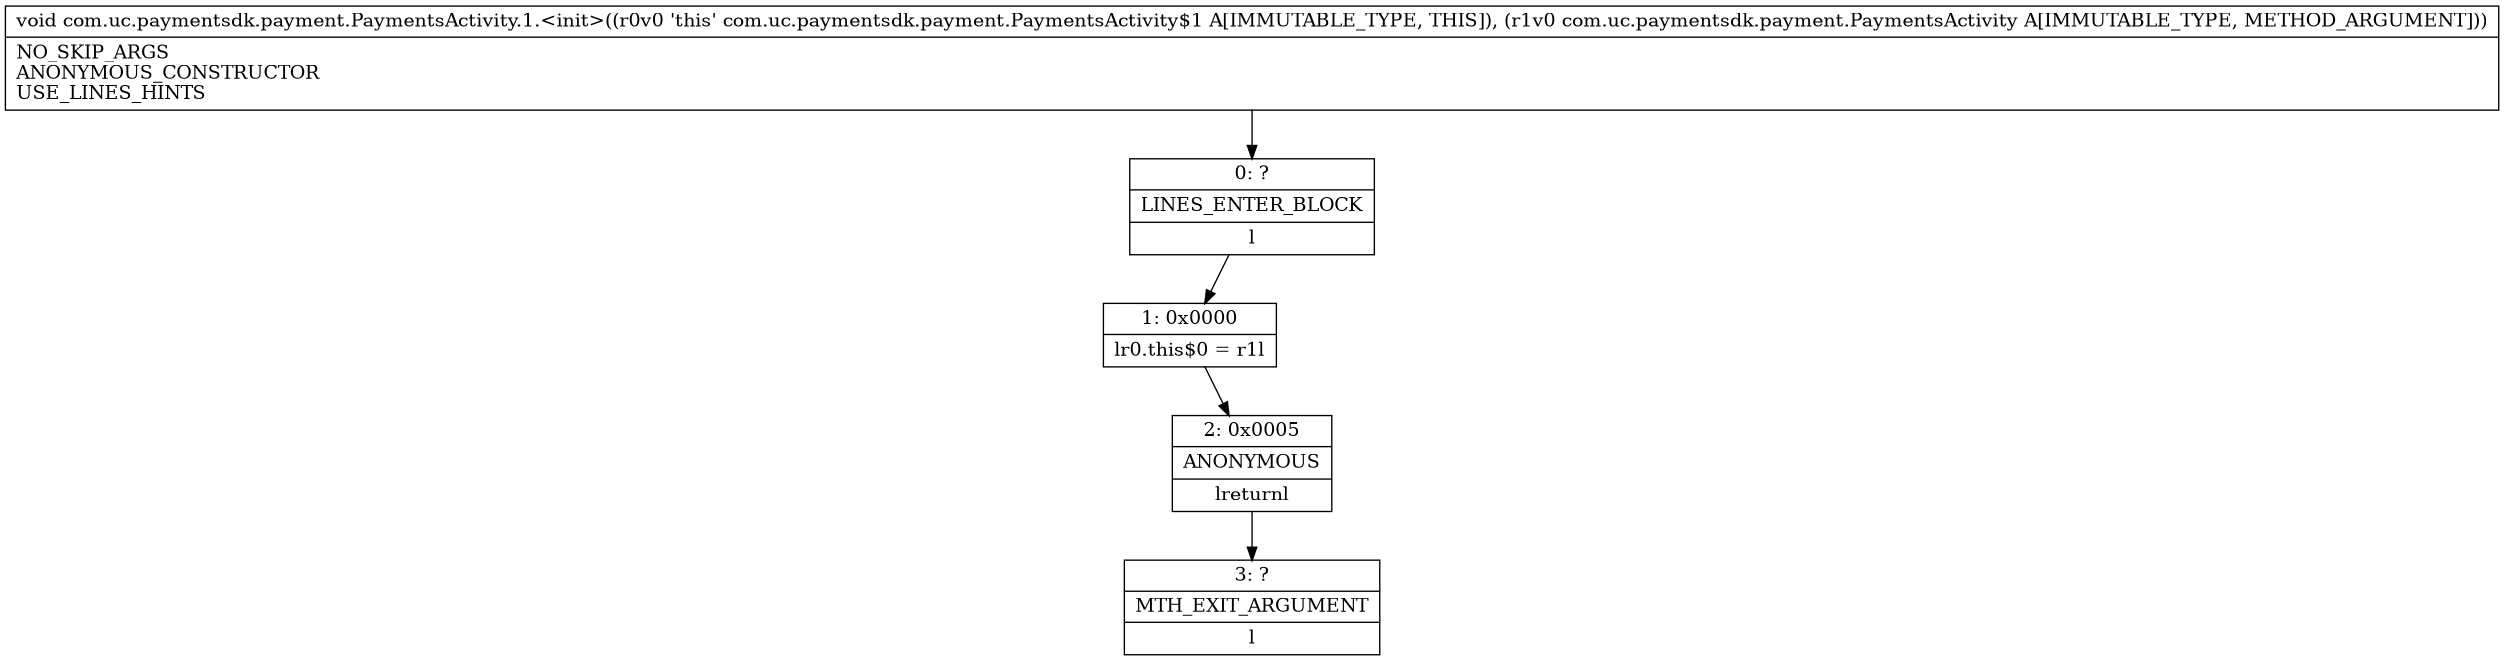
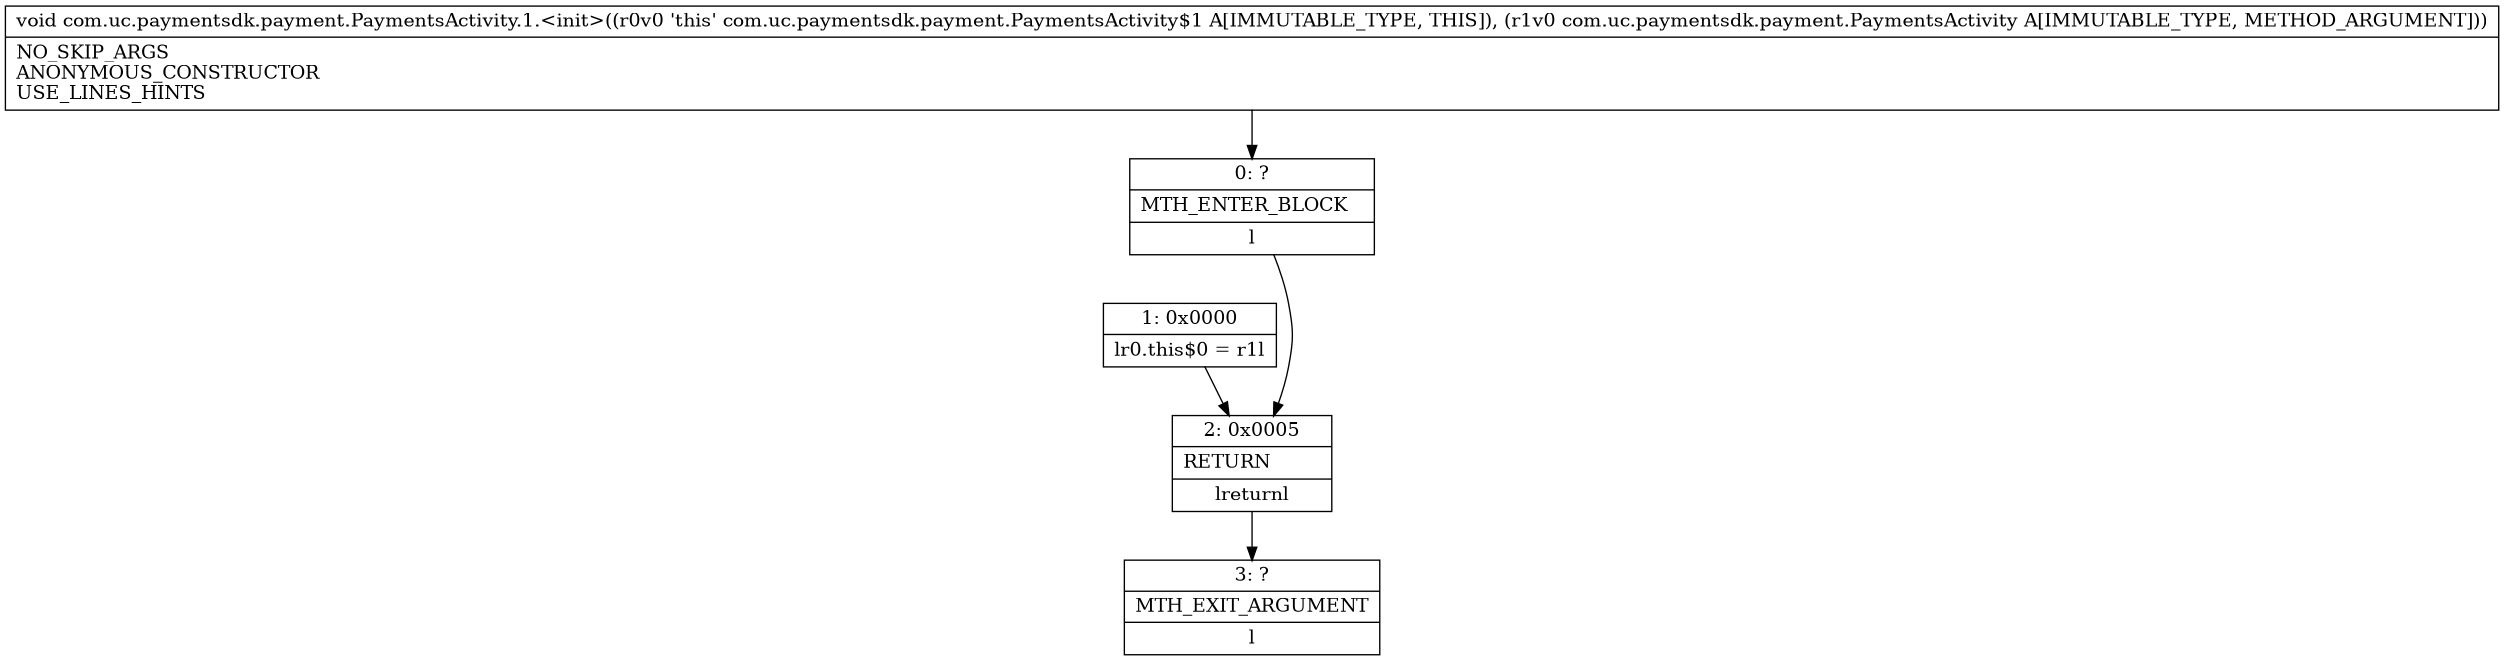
node "0: ?": text "LINES_ENTER_BLOCK" -> "MTH_ENTER_BLOCK"
edge "0: ?" -> "1: 0x0000": now "0: ?" -> "2: 0x0005"
node "2: 0x0005": text "ANONYMOUS" -> "RETURN"
